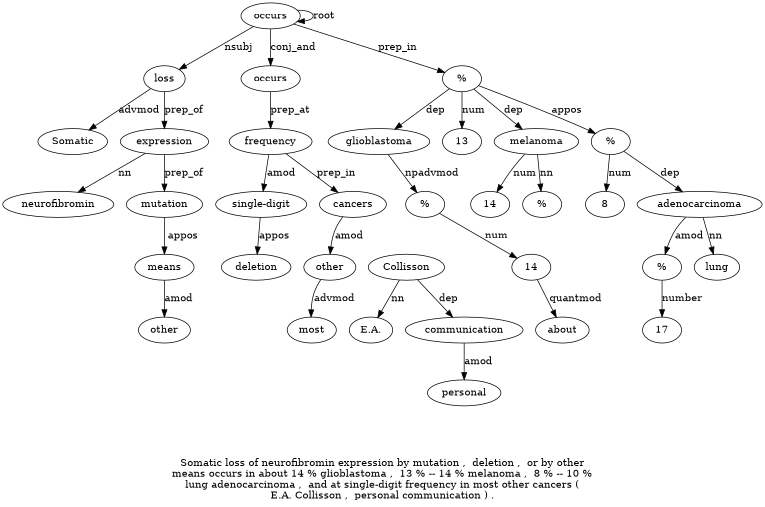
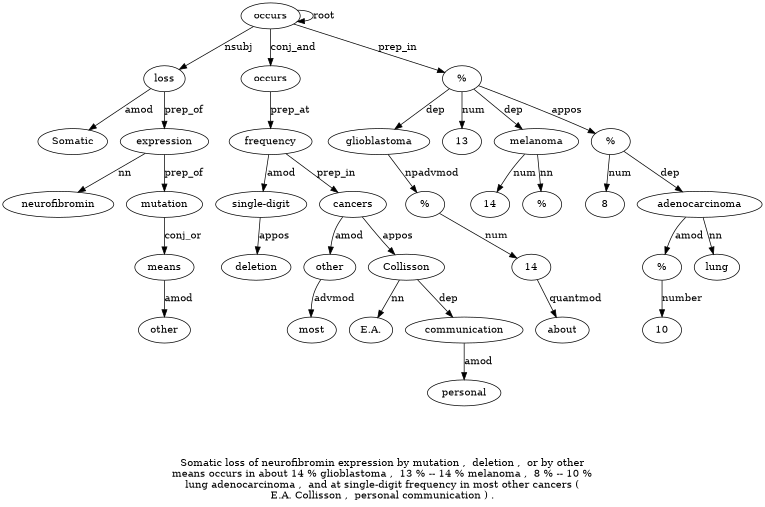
edge "loss" -> "Somatic": label "advmod" -> "amod"
edge "cancers" -> "Collisson": added, label "appos"
edge "mutation" -> "means": label "appos" -> "conj_or"
node "17": label "17" -> "10"
